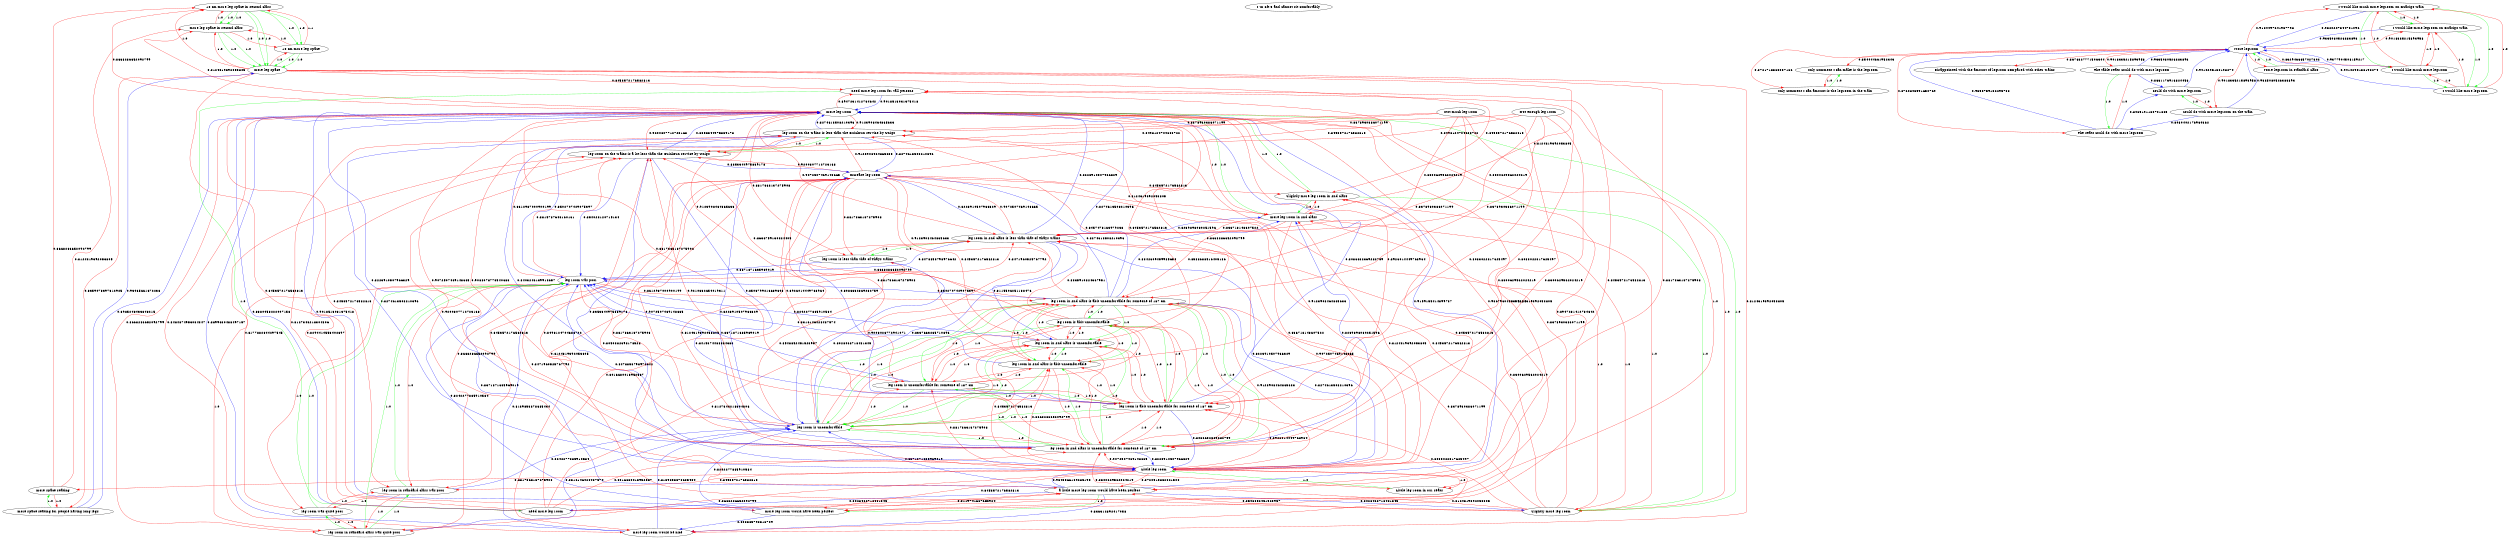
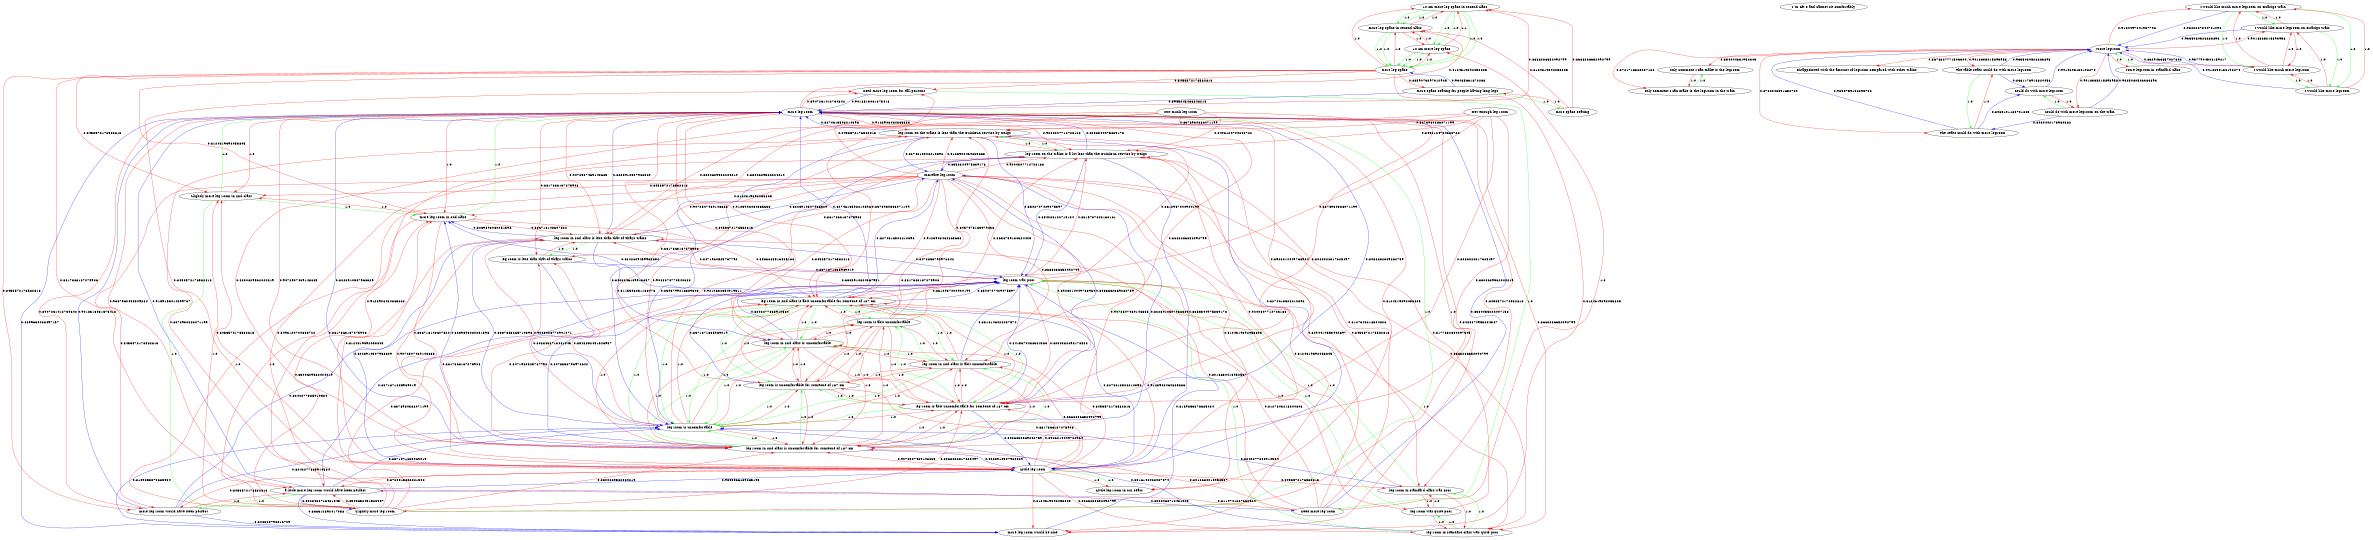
node "only comment I can amount is the legroom in the train": label "only comment I can amount is the legroom in the train" -> "only comment I can make is the legroom in the train"
edge "need more leg room" -> "need more leg room for tall persons": now "need more leg room" -> "10 cm more leg space"
edge "Little leg room" -> "more space seating": now "Little leg room" -> "leg room is less than that of Thays trains"
